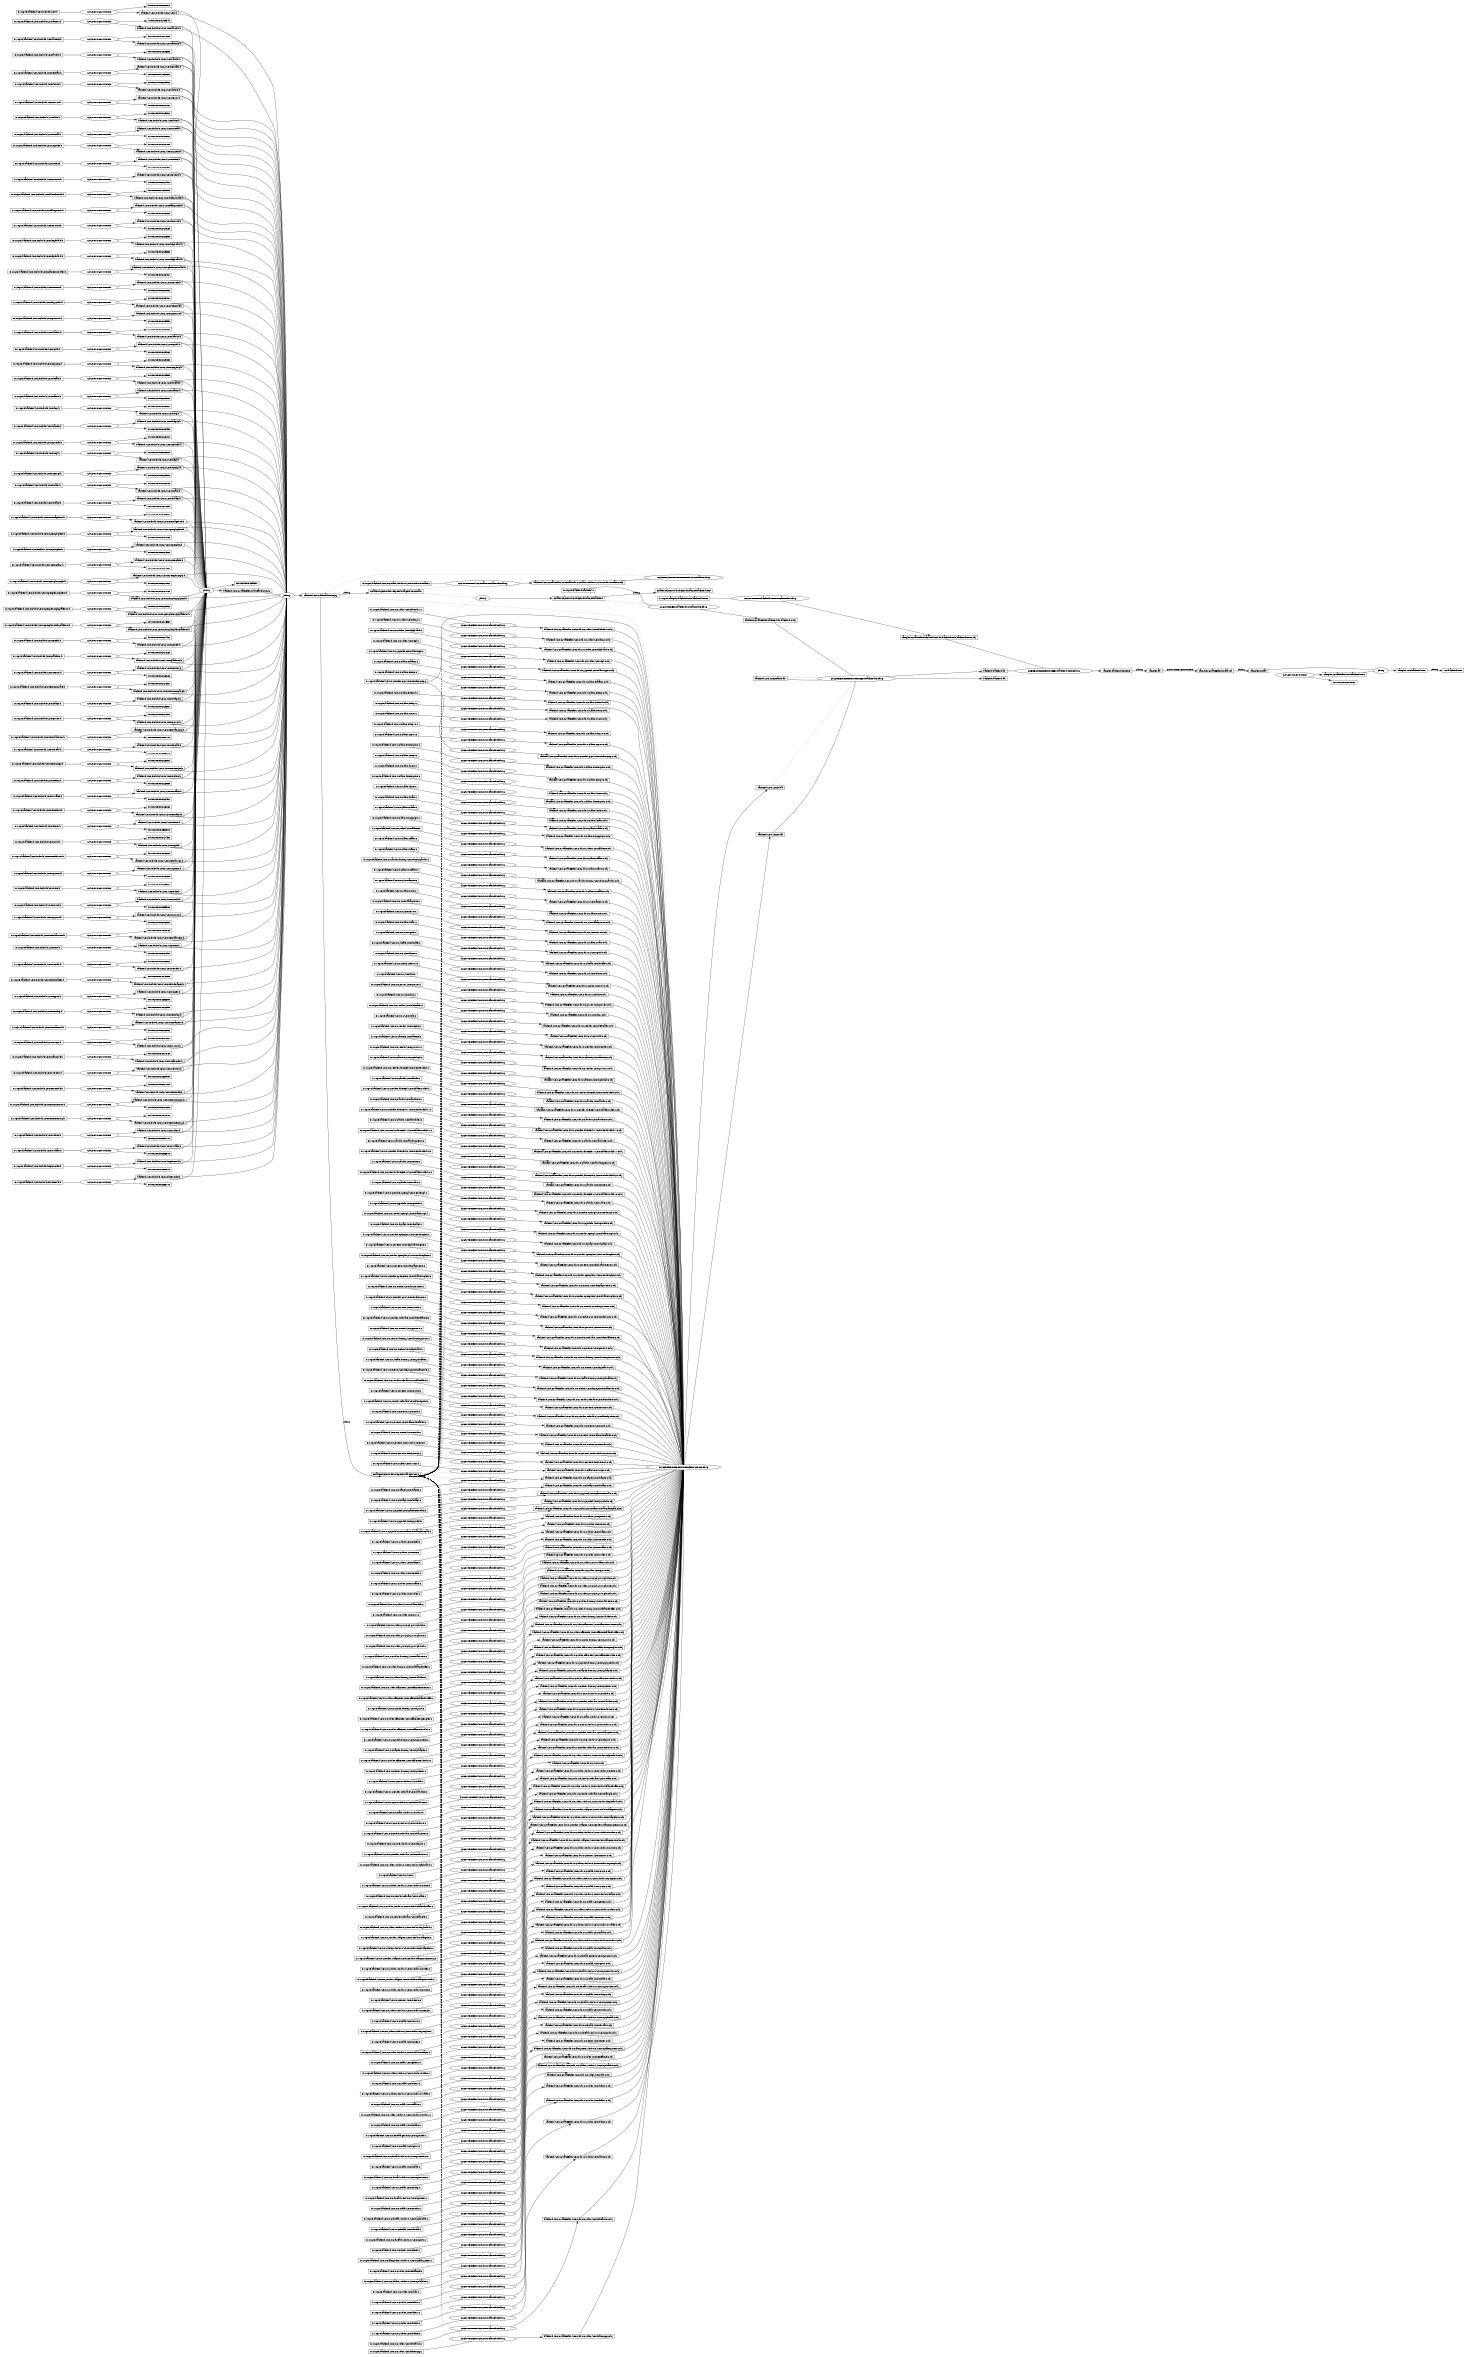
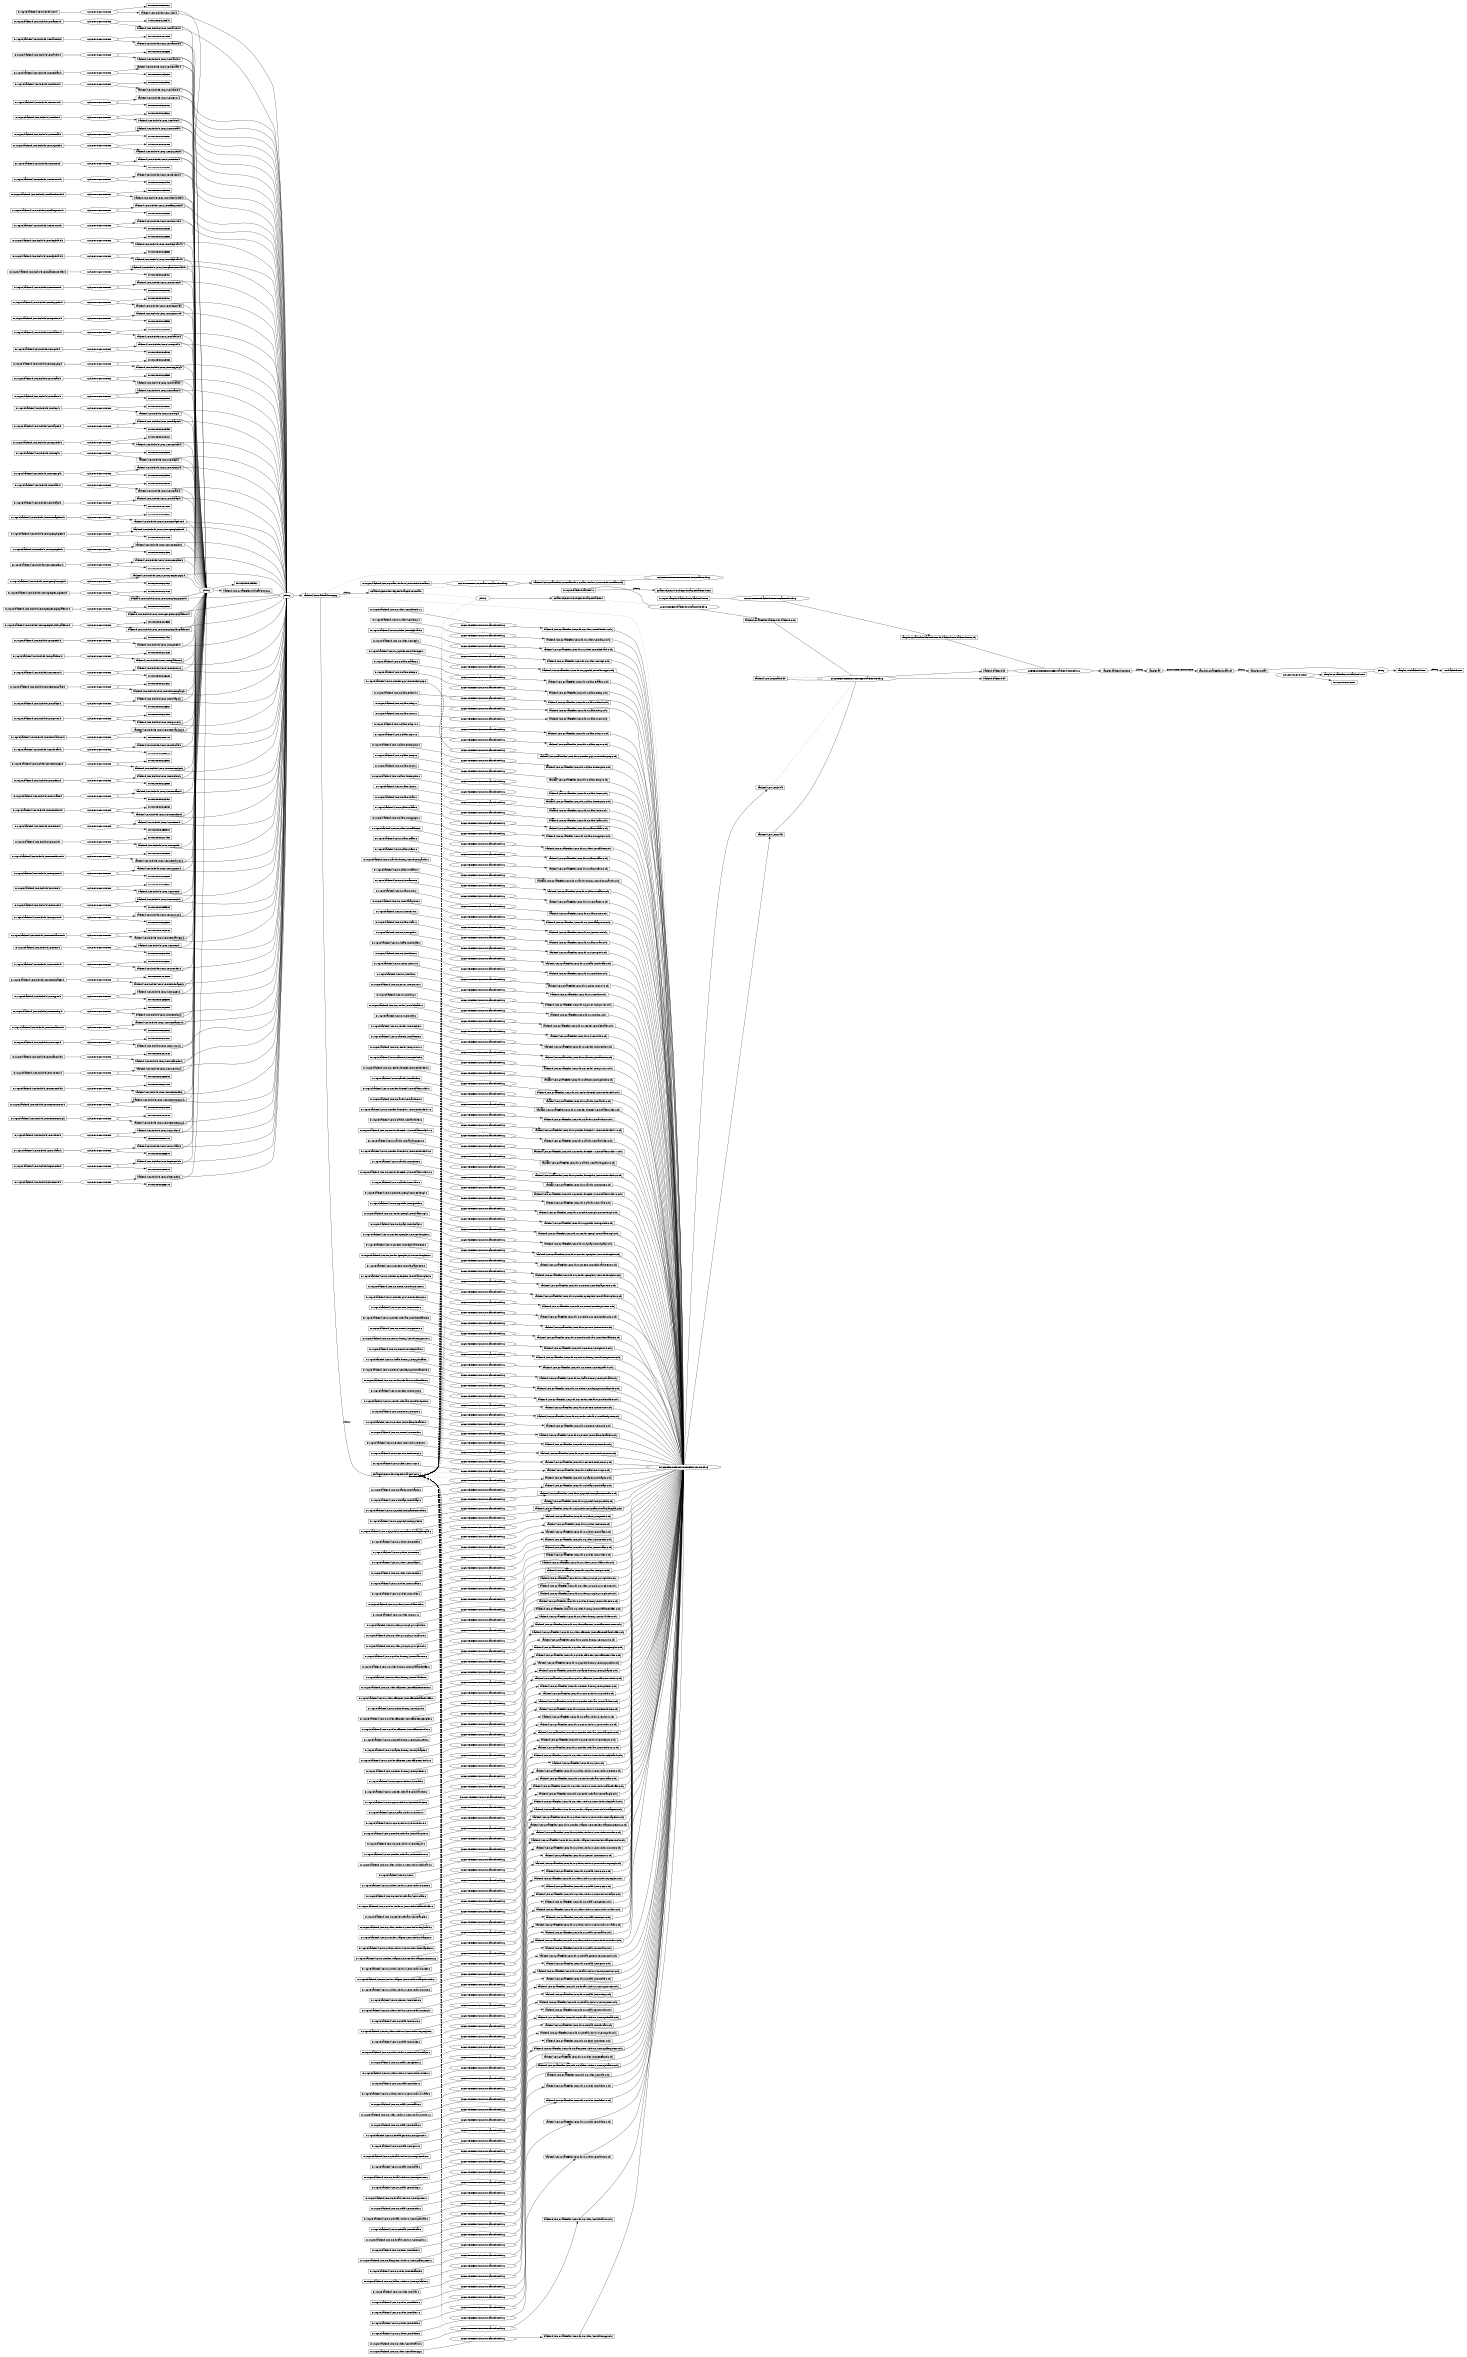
edge "cmake_object_order_depends_target_backend" -> "cmake_object_order_depends_target_backend-test": now "D:/rogue/backend/backend.c" -> "cmake_object_order_depends_target_backend-test"
edge "D:/rogue/backend/SDL/src/render/psp/SDL_render_psp.c" -- "C_SHARED_LIBRARY_LINKER__SDL2_Debug": now "backend/SDL/CMakeFiles/SDL2.dir/src/libm/e_log10.c.obj" -- "C_SHARED_LIBRARY_LINKER__SDL2_Debug"
